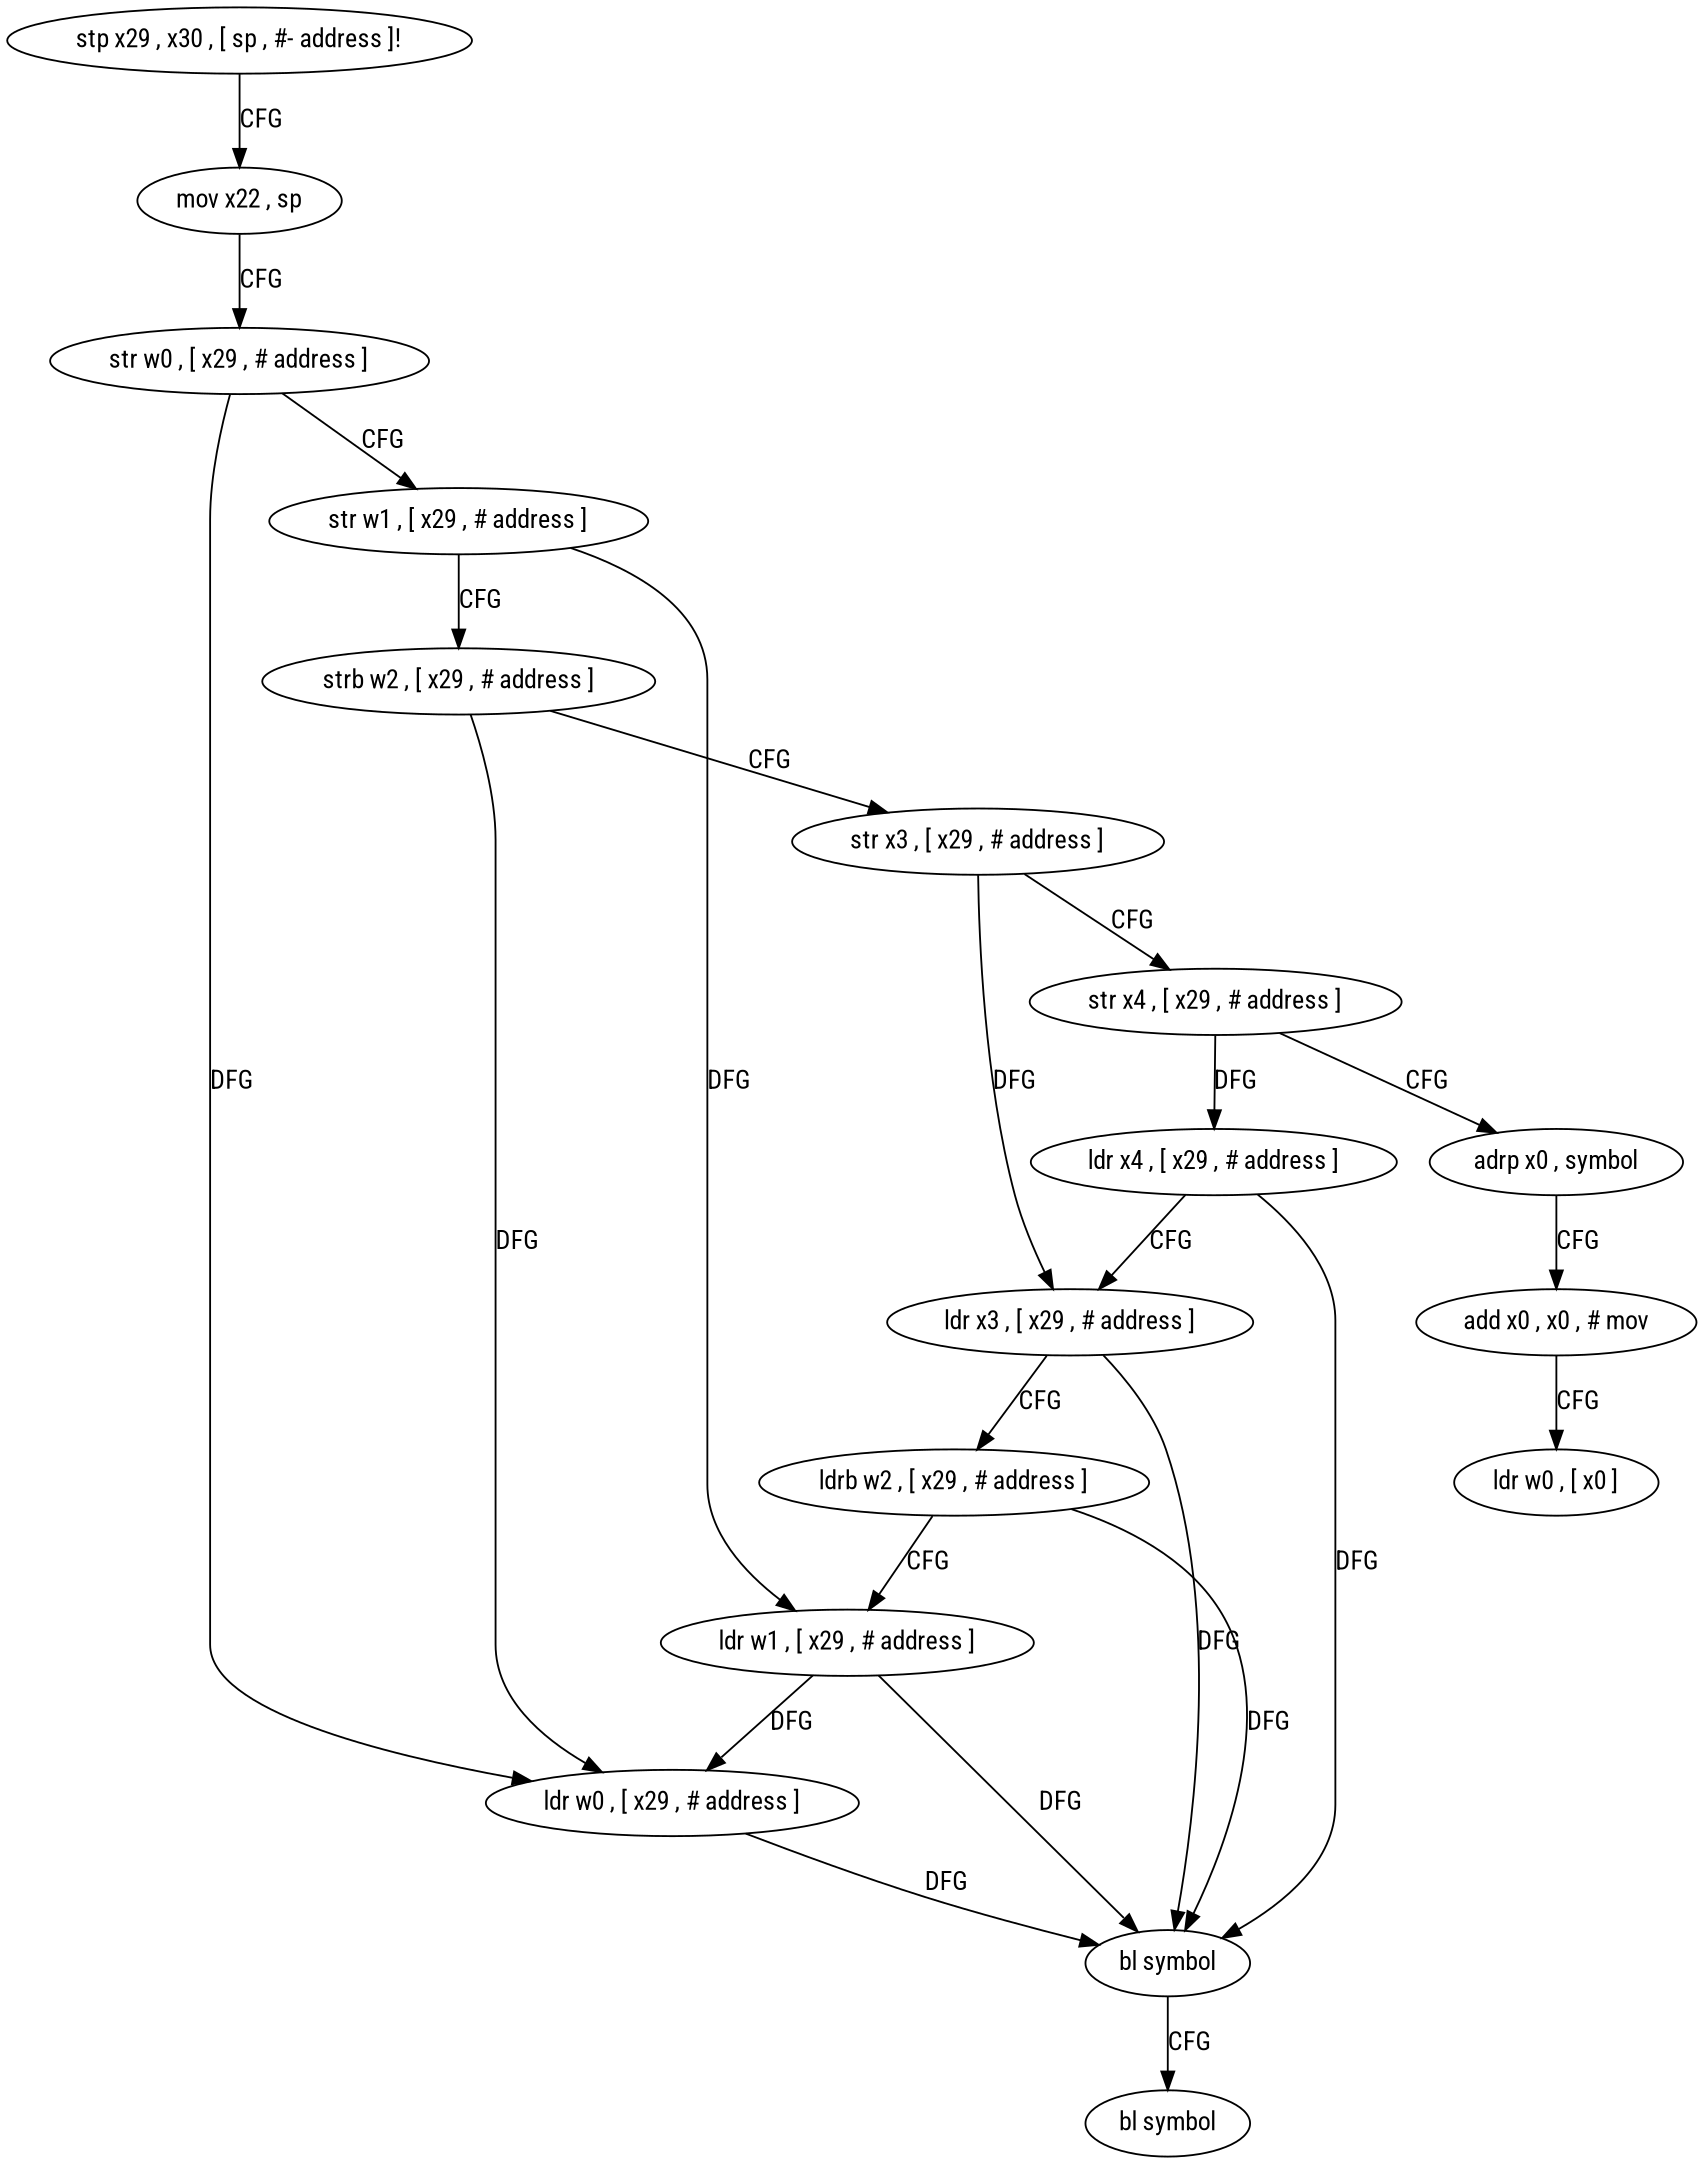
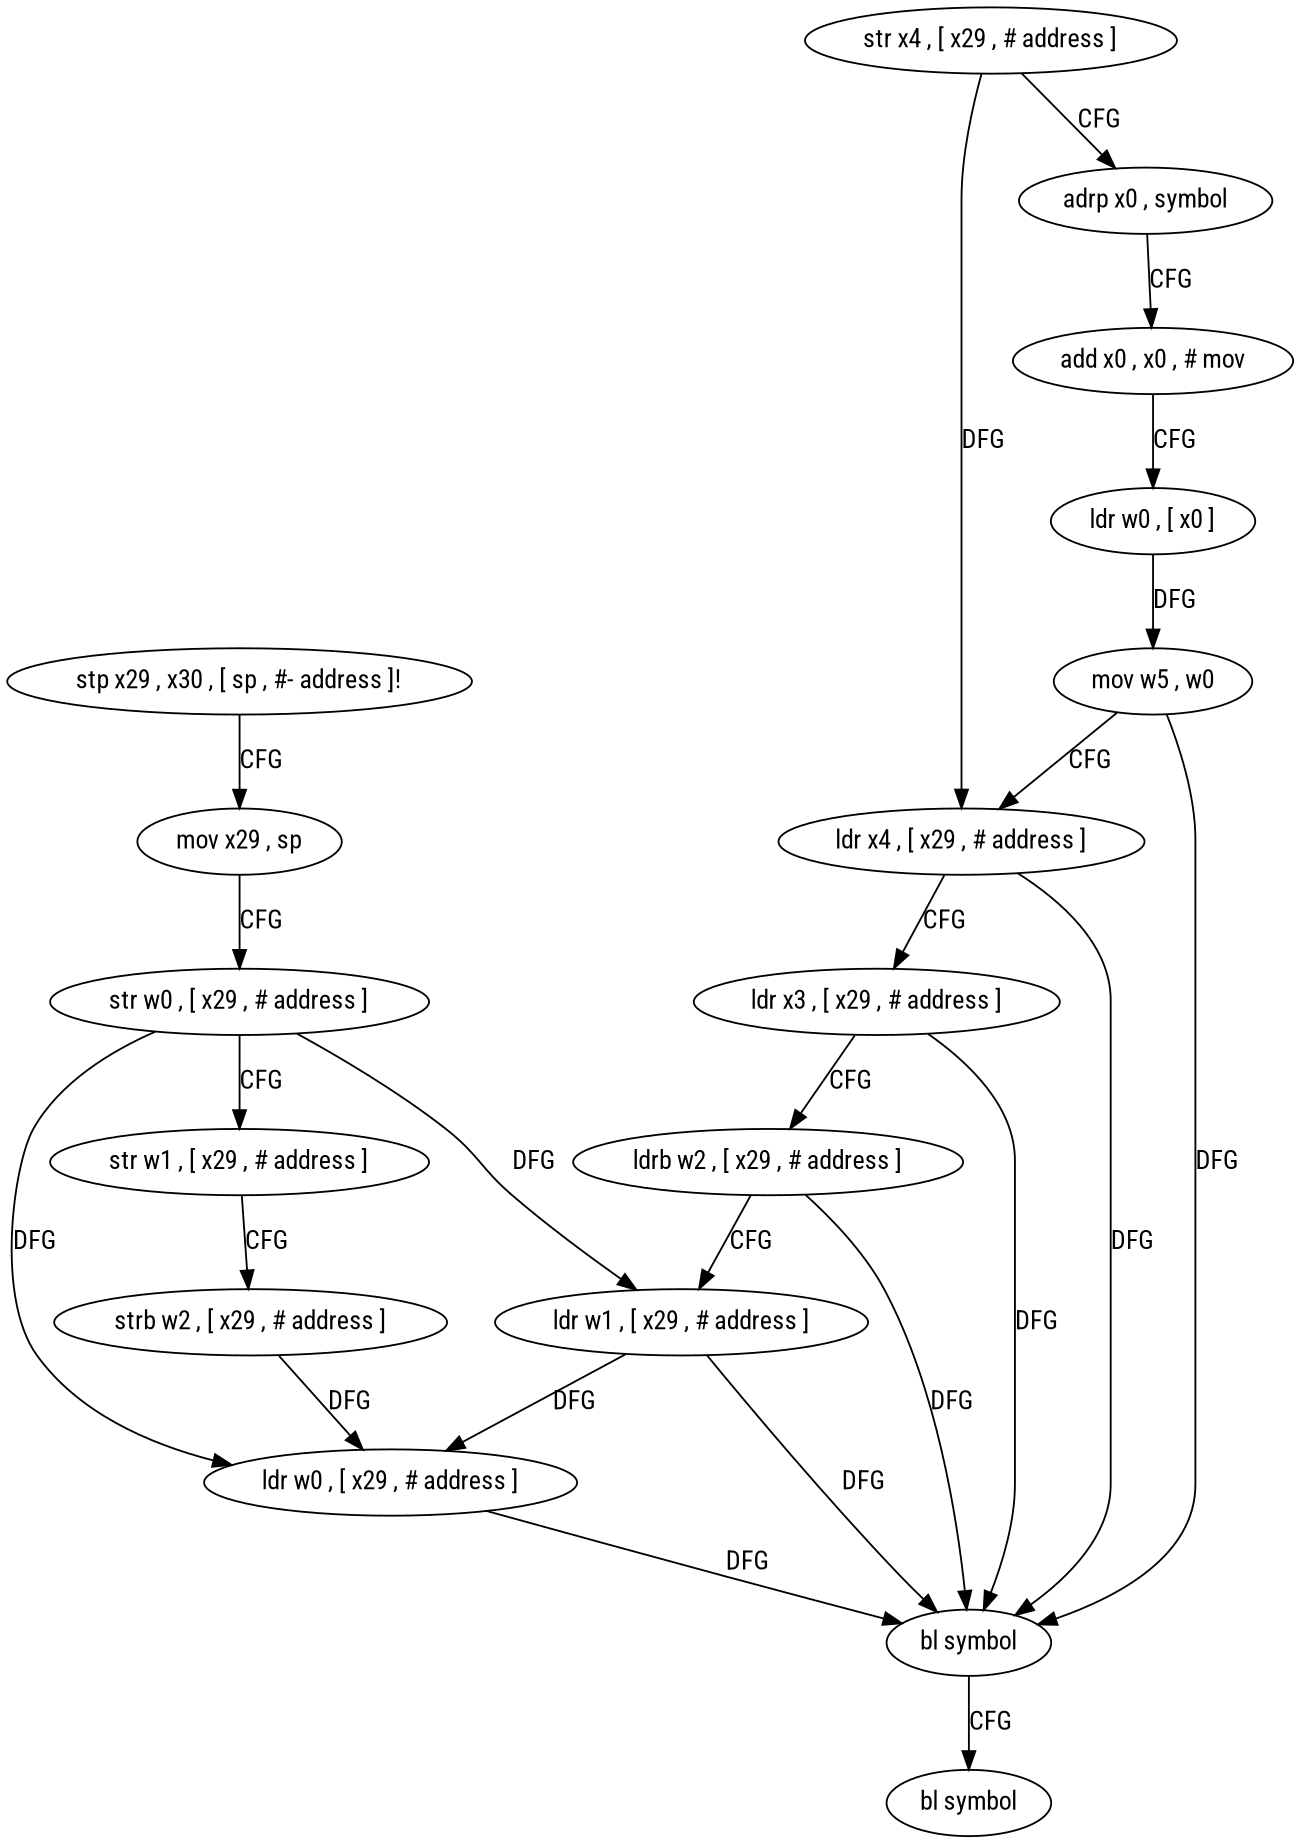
node "mov x22 , sp": label "mov x22 , sp" -> "mov x29 , sp"
node "mov w5 , w0": added
node "str x3 , [ x29 , # address ]": removed
edge "str w1 , [ x29 , # address ]" -> "ldr w1 , [ x29 , # address ]": now "str w0 , [ x29 , # address ]" -> "ldr w1 , [ x29 , # address ]"
